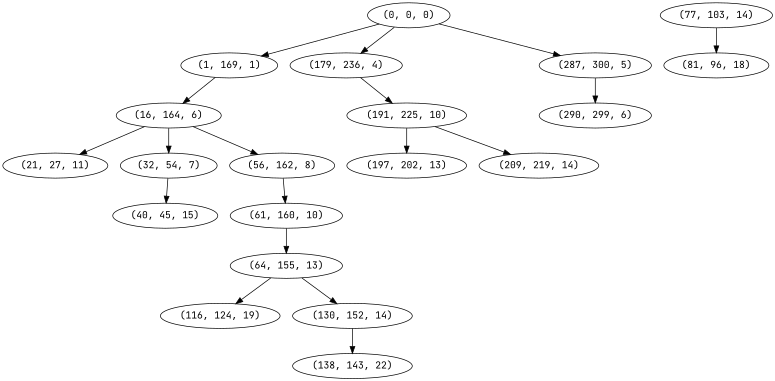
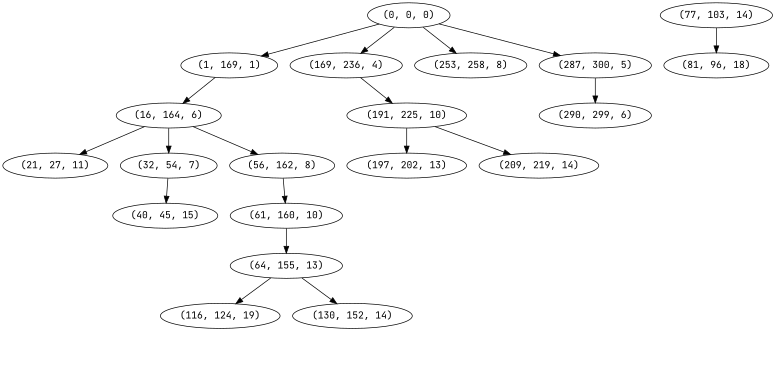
node "(179, 236, 4)": label "(179, 236, 4)" -> "(169, 236, 4)"
node "(253, 258, 8)": added
node "(138, 143, 22)": removed
